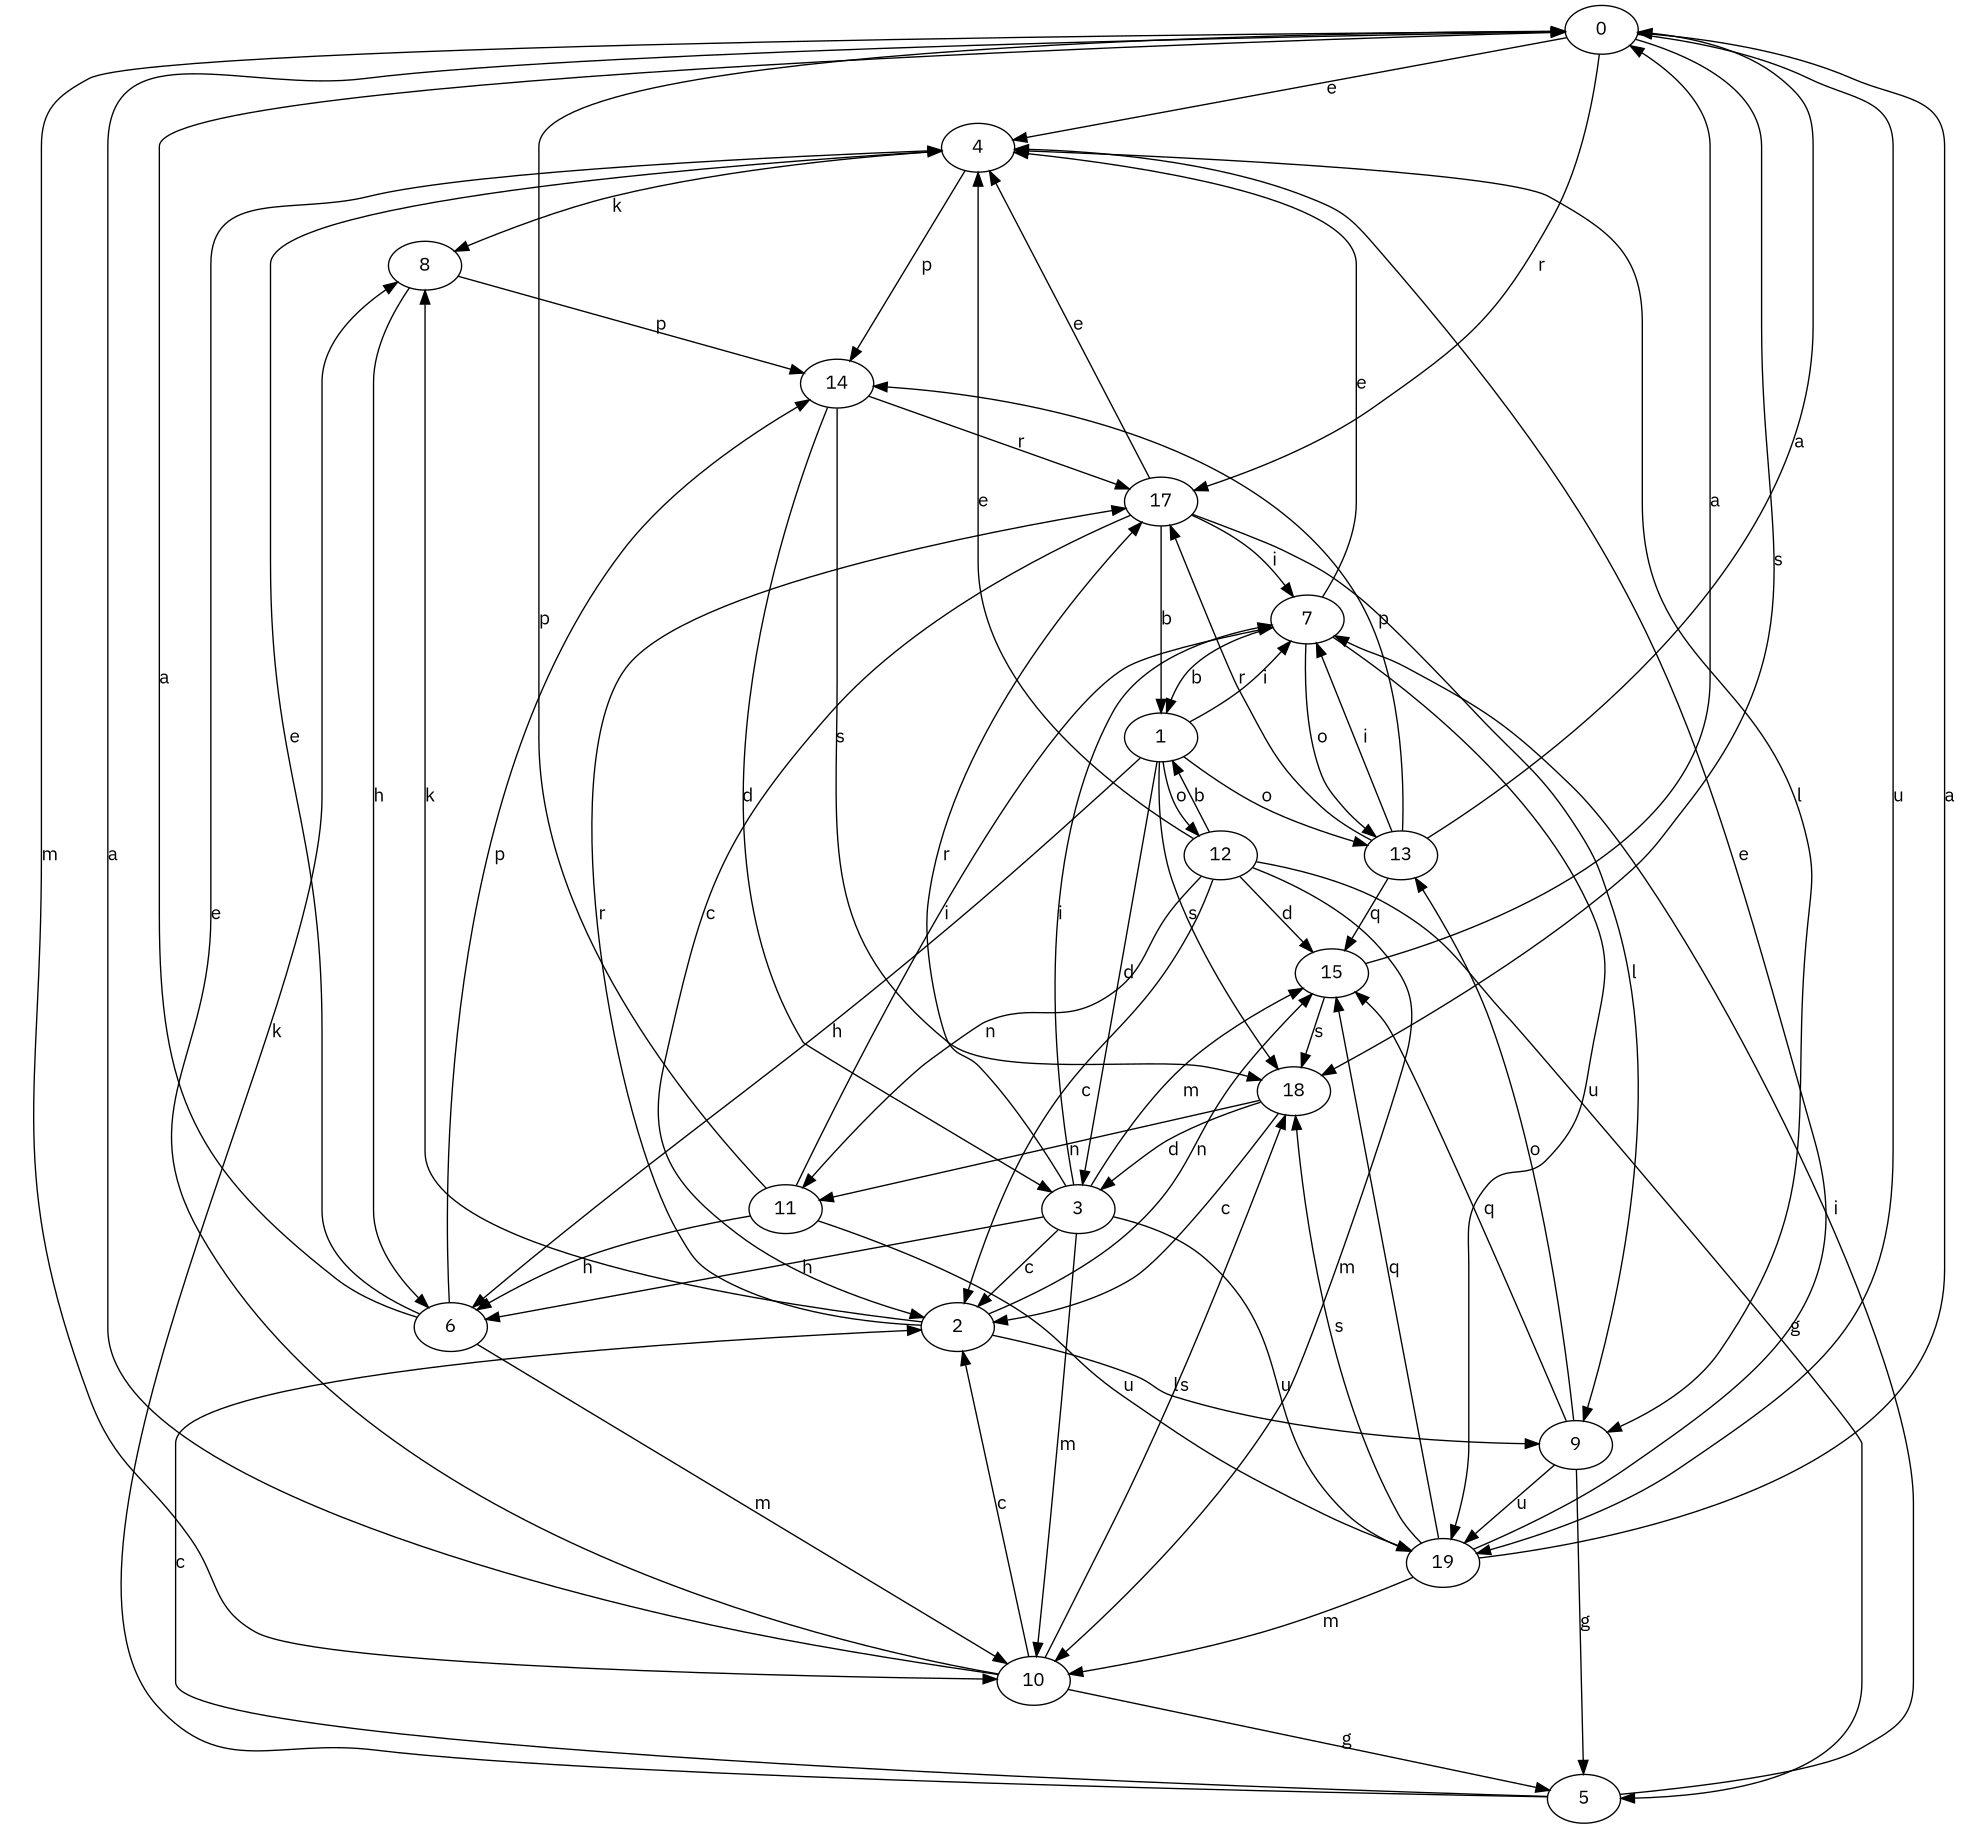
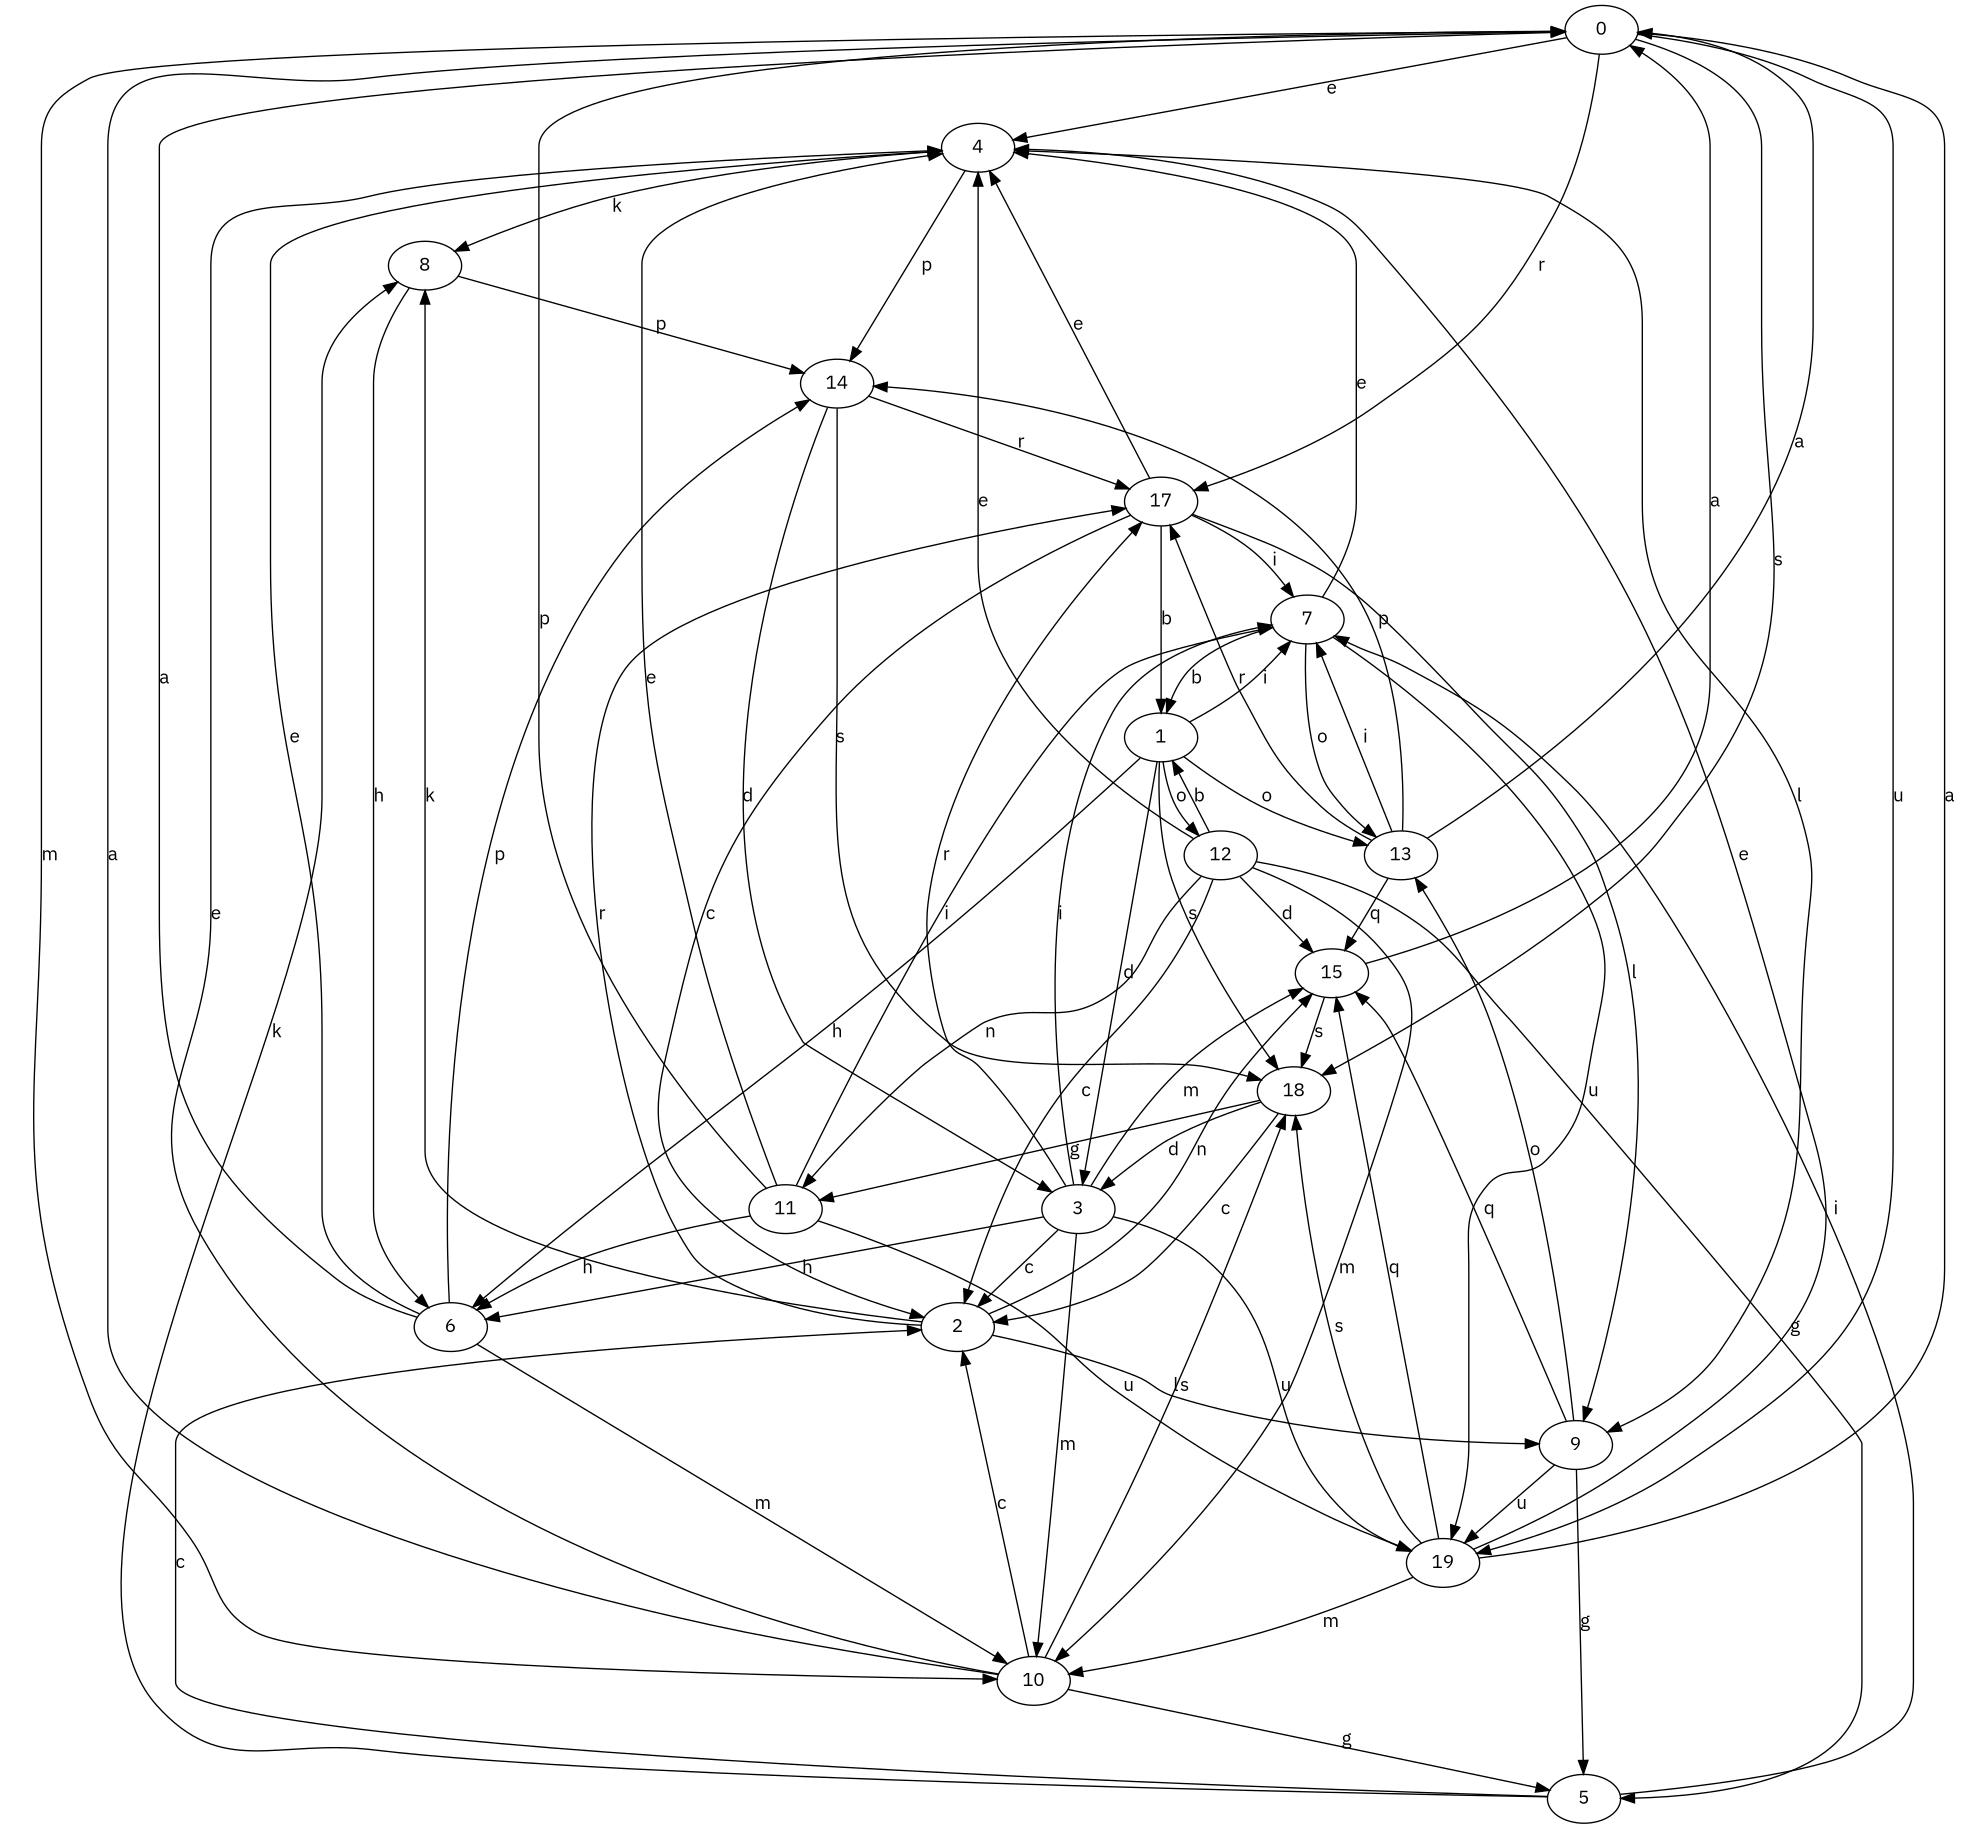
edge "11" -> "4": added, label "e"
edge "18" -> "11": label "n" -> "g"
